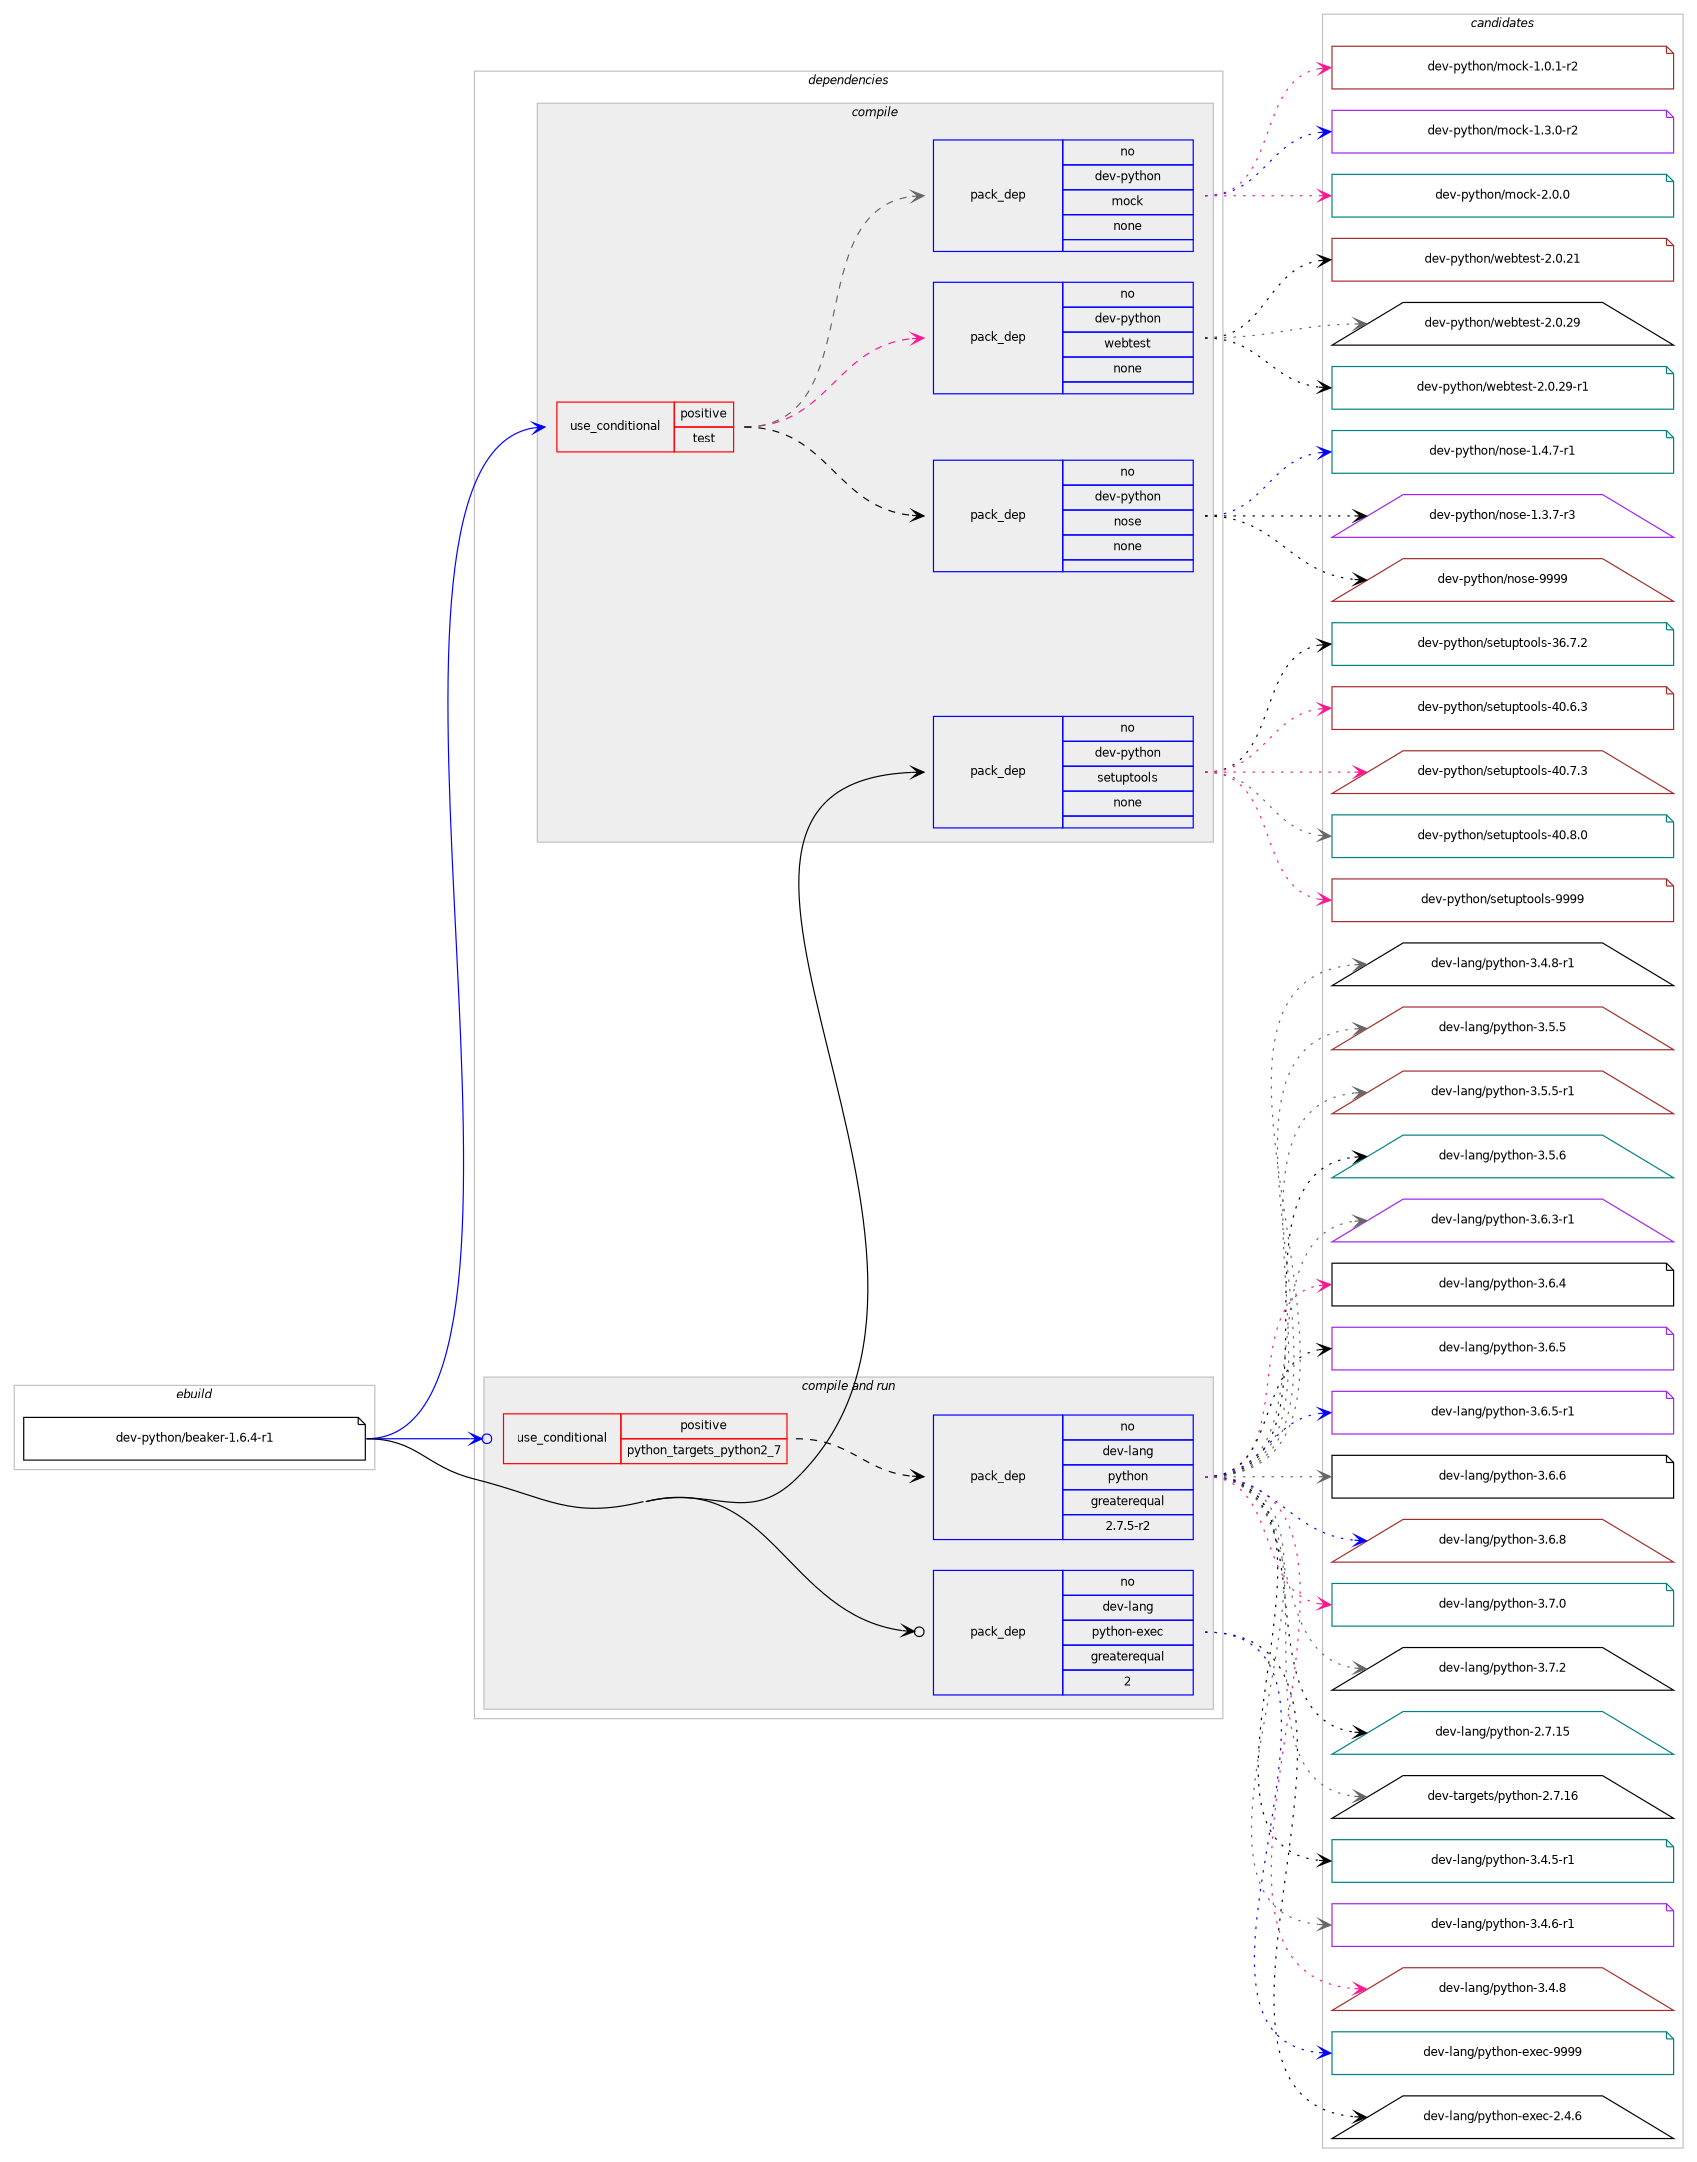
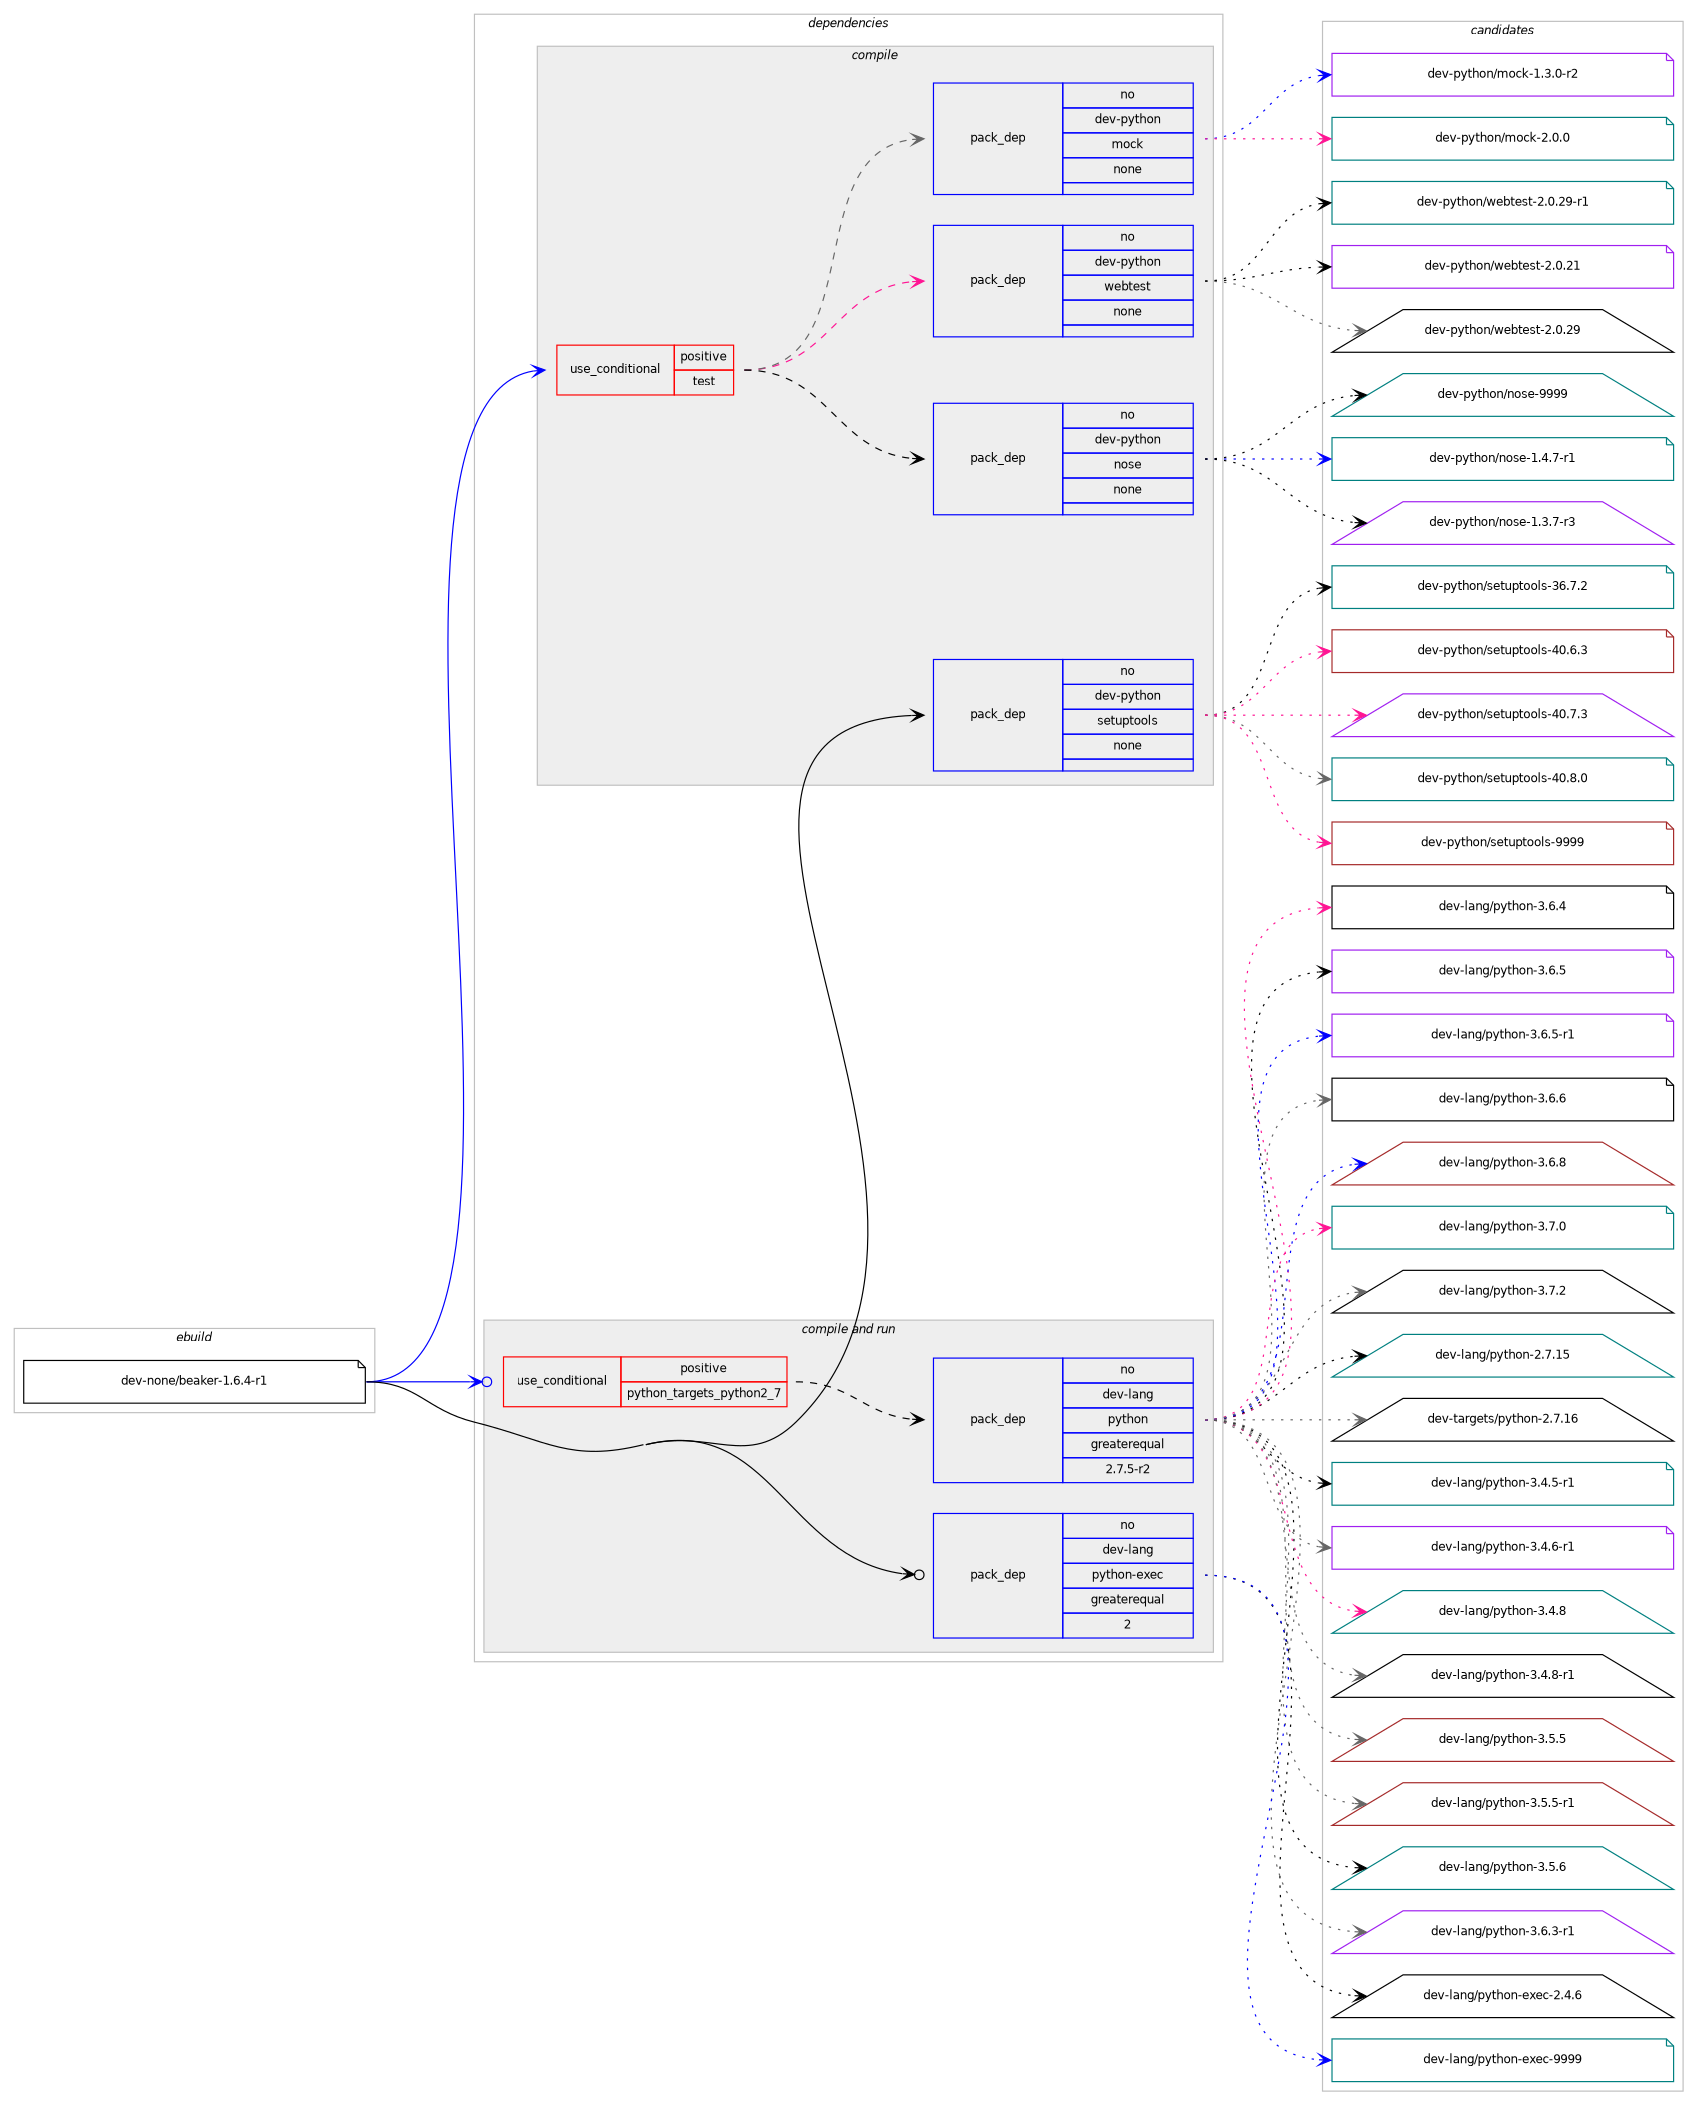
node "dev-python/mock-1.0.1-r2": removed
node "dev-python/webtest-2.0.21": color brown -> purple
node "dev-python/nose-9999": color brown -> teal
node "dev-python/setuptools-40.7.3": color brown -> purple
node "dev-python/beaker-1.6.4-r1": label "dev-python/beaker-1.6.4-r1" -> "dev-none/beaker-1.6.4-r1"
node "dev-lang/python-3.4.8": color brown -> teal
